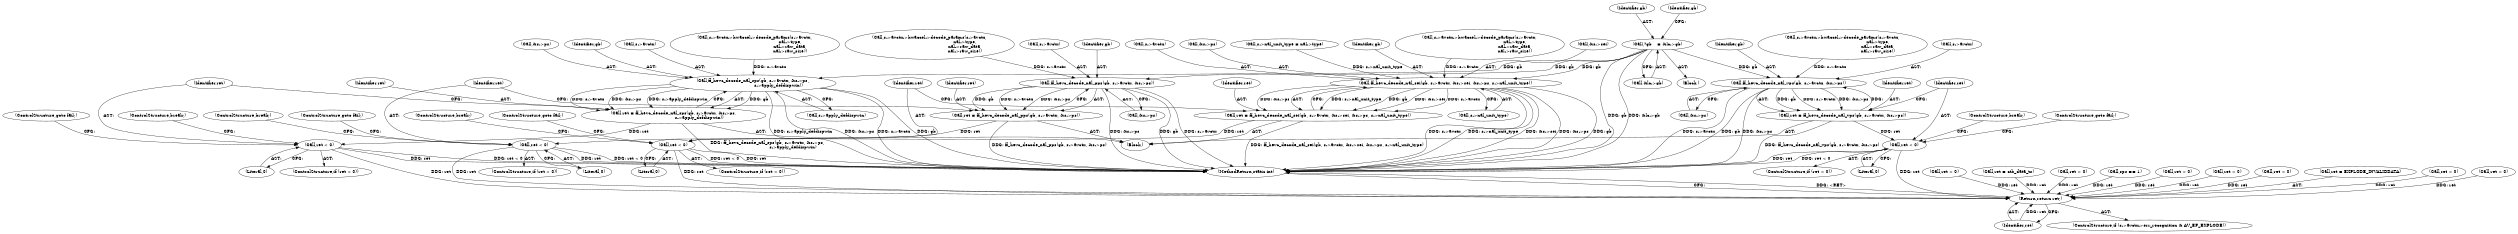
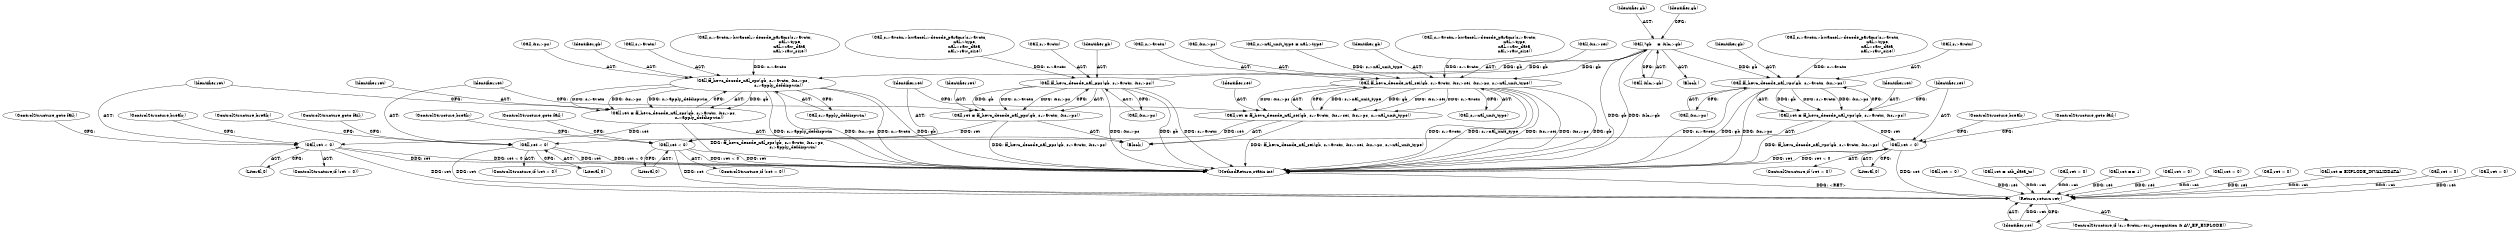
edge "(Call,*gb    = &lc->gb)" -> "(Call,ff_hevc_decode_nal_pps(gb, s->avctx, &s->ps))": reversed
edge "(Call,ret = ff_hevc_decode_nal_vps(gb, s->avctx, &s->ps))" -> "(Call,ff_hevc_decode_nal_vps(gb, s->avctx, &s->ps))": label "DDG: " -> "CFG: "
node "(Call,sps == 1)": label "(Call,sps == 1)" -> "(Call,ret == 1)"
edge "(Call,ret = EXPLODE_INVALIDDATA)" -> "(Return,return ret;)": label "AST: " -> "DDG: ret"
edge "(MethodReturn,static int)" -> "(Return,return ret;)": removed, label "CFG:"
